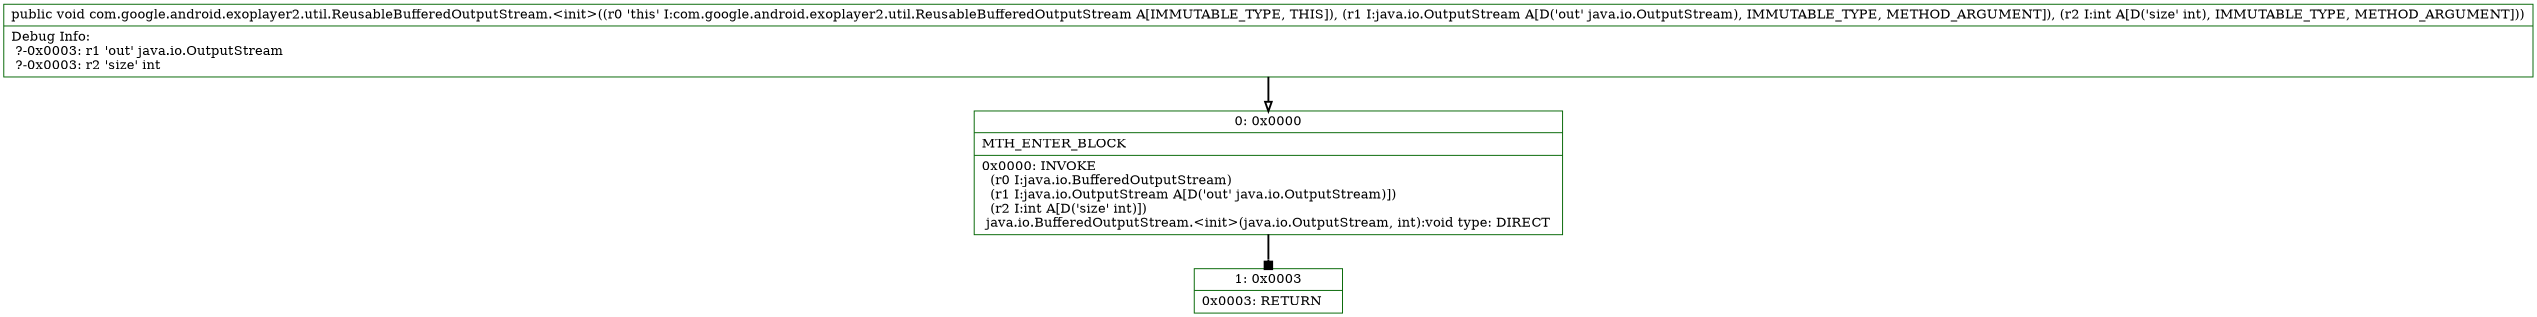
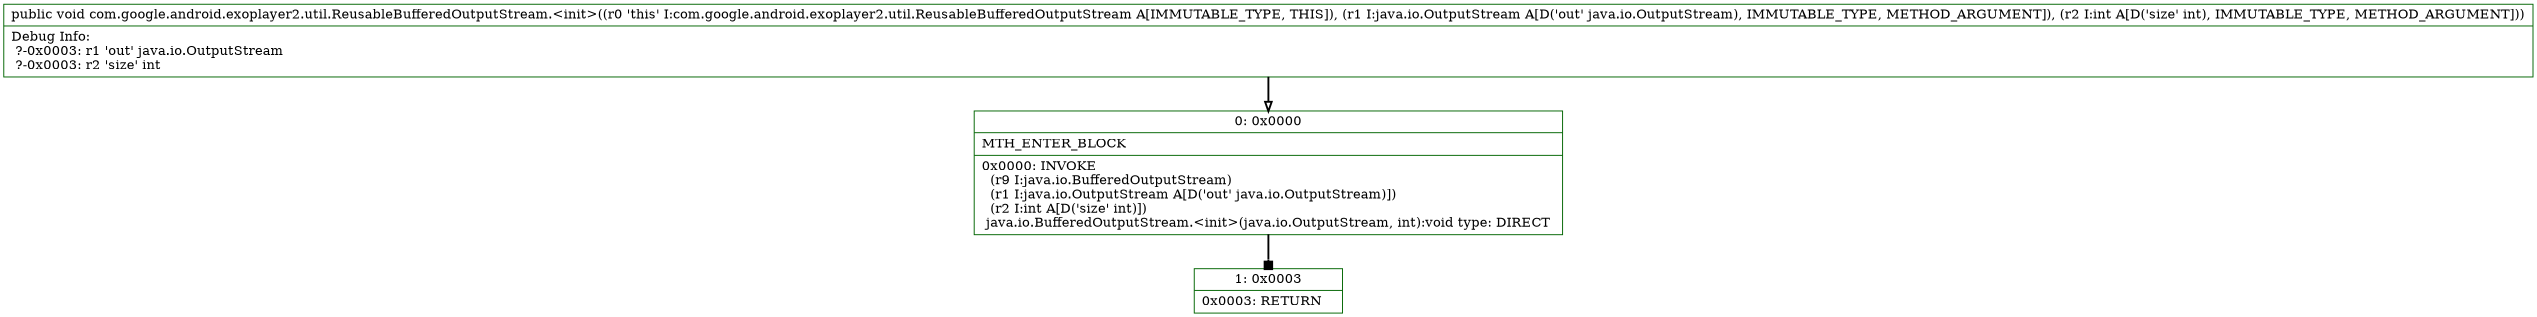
node "0: 0x0000": text "(r0 I:java.io.BufferedOutputStream)" -> "(r9 I:java.io.BufferedOutputStream)"
